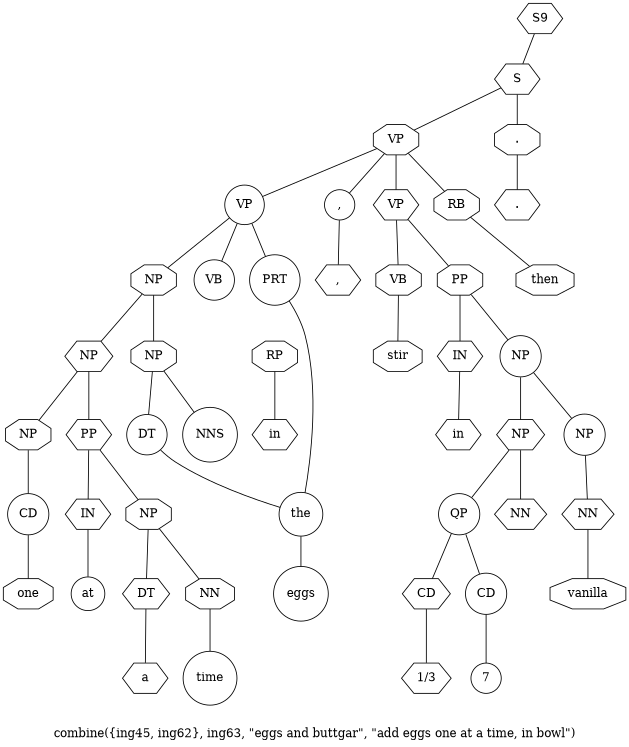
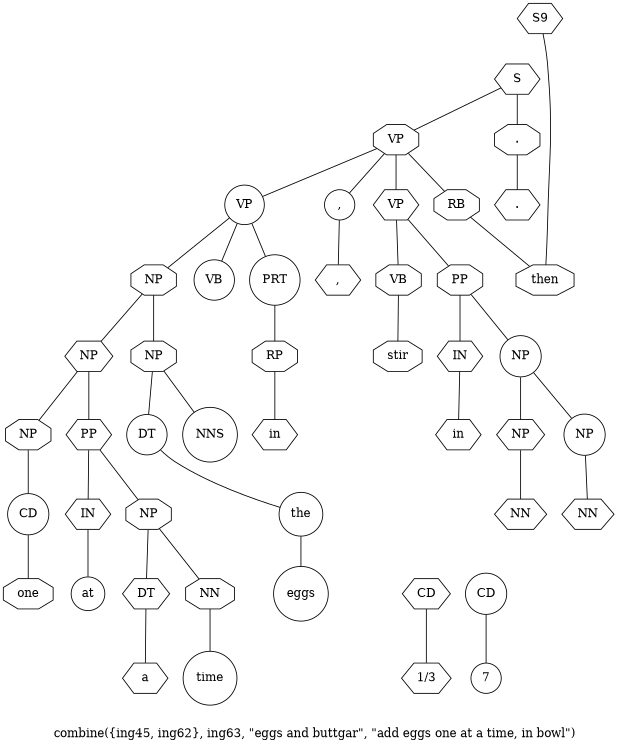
edge "S9" -- "S": now "S9" -- "then"
edge "PRT" -- "the": now "PRT" -- "RP"
node "QP": removed
node "vanilla": removed
